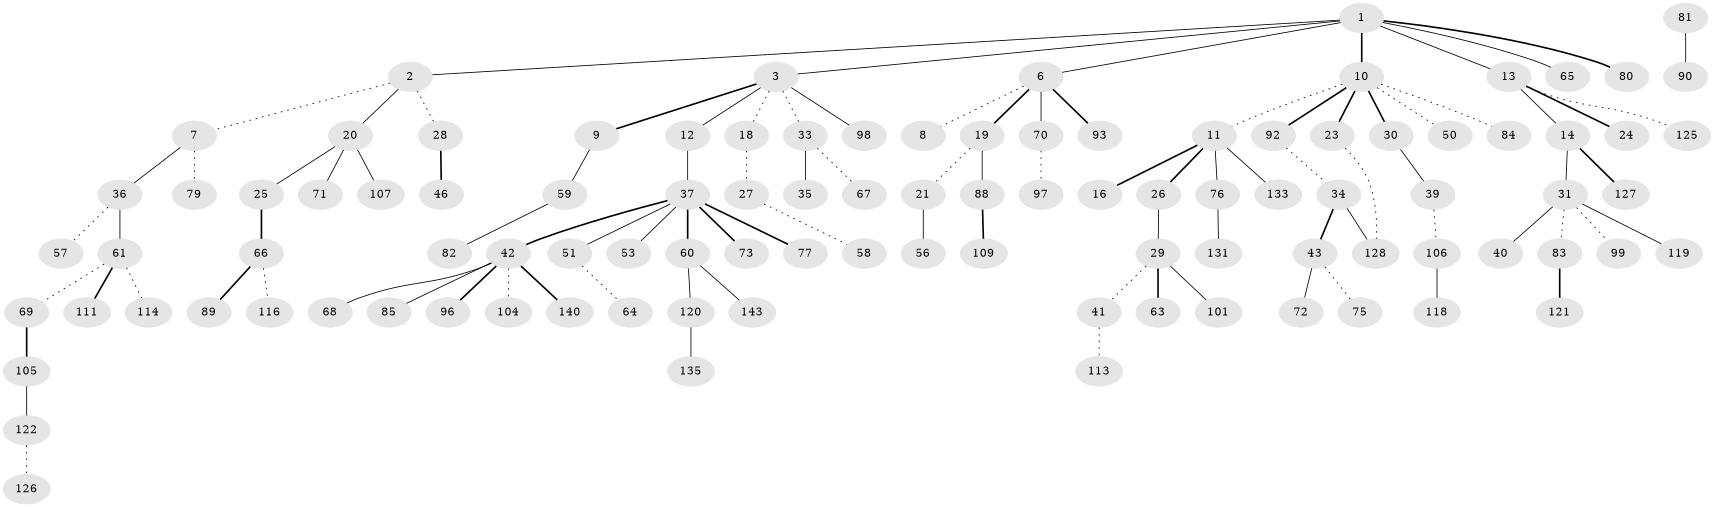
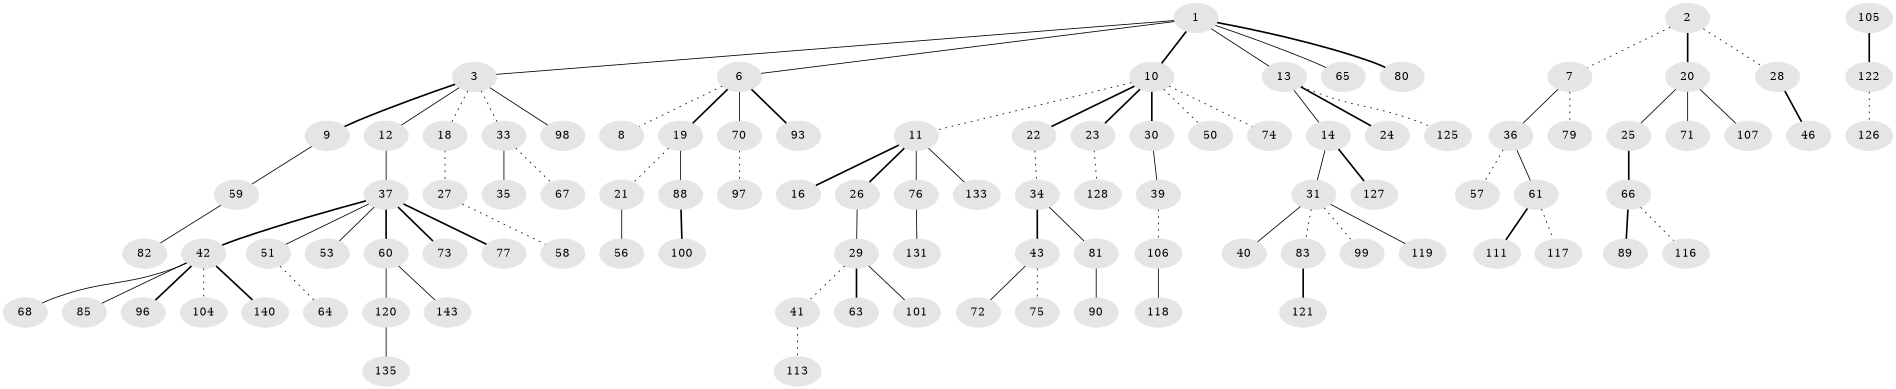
edge "1" -- "2": removed
edge "2" -- "20": style solid -> bold
node "92": label "92" -> "22"
node "84": label "84" -> "74"
edge "34" -- "128": now "34" -- "81"
node "109": label "109" -> "100"
node "69": removed
node "114": label "114" -> "117"
edge "105" -- "122": style solid -> bold
